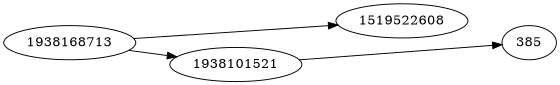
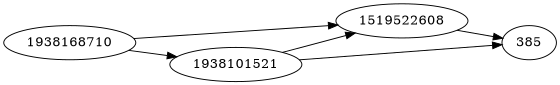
edge "1519522608" -> "385": added
node "1938168713": label "1938168713" -> "1938168710"
edge "1938101521" -> "1519522608": added
